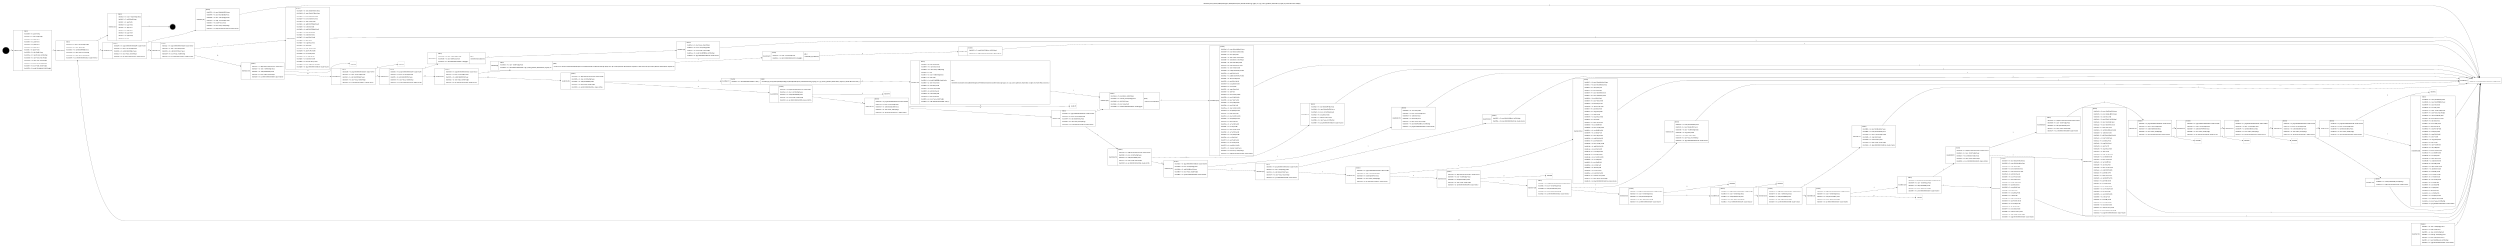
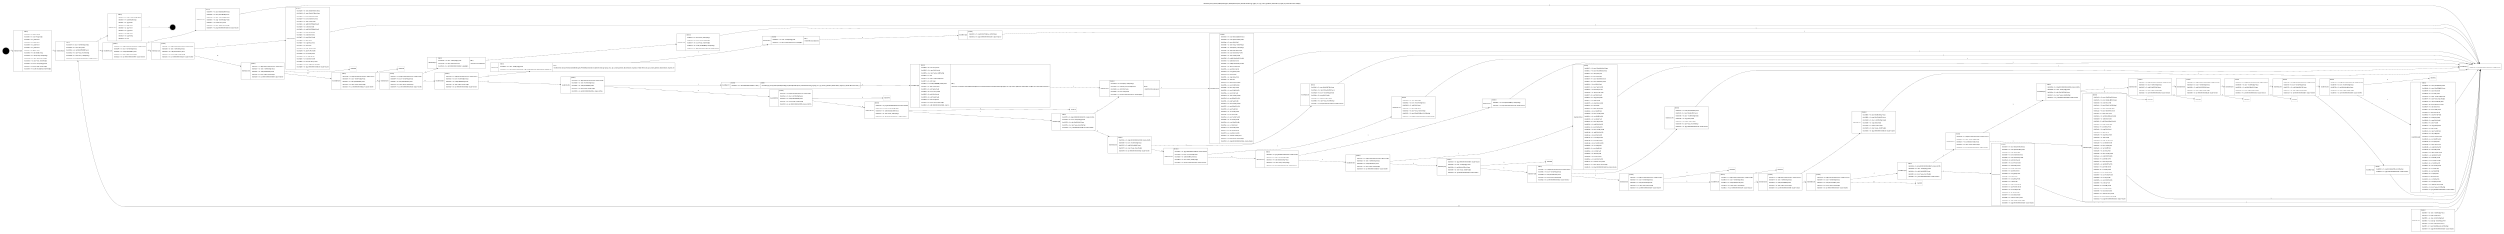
node "0x40183f": added
